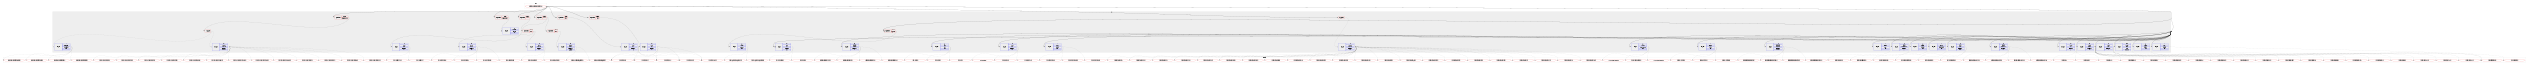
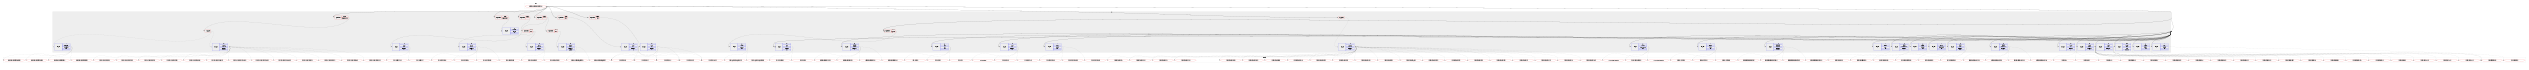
node "sys-devel/automake-1.11.6-r1": removed
